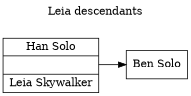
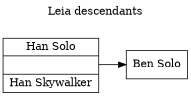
node "Han Solo": text "Leia Skywalker" -> "Han Skywalker"
